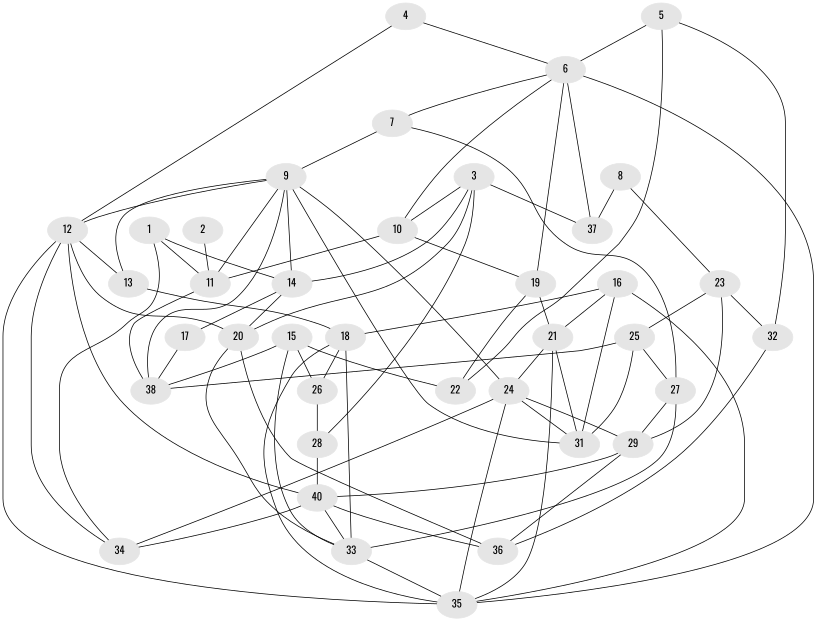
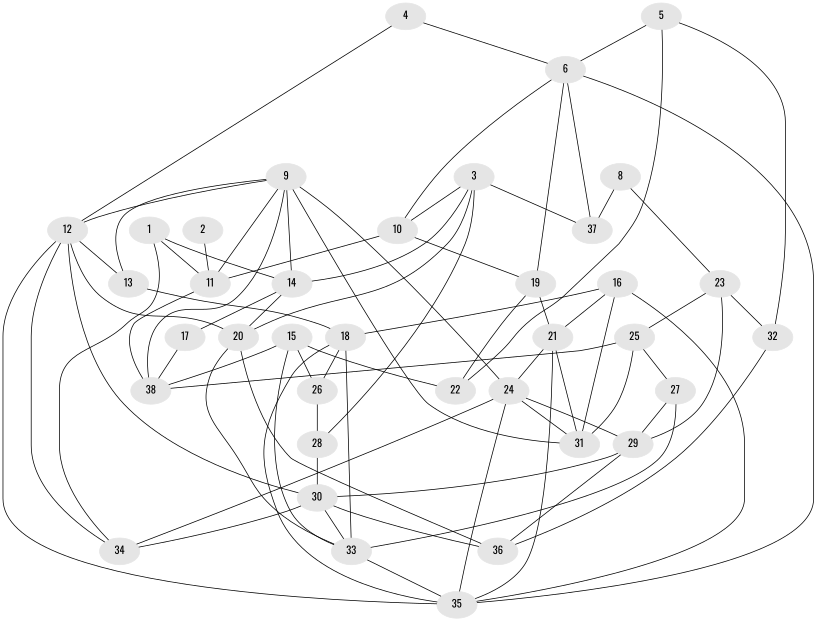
node "7": removed
node "40": label "40" -> "30"
